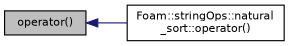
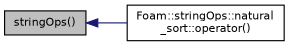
node "operator()": label "operator()" -> "stringOps()"
